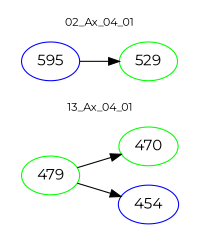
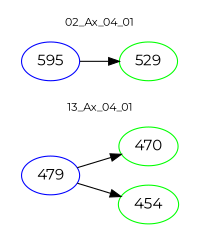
node "479": color green -> blue
node "454": color blue -> green
